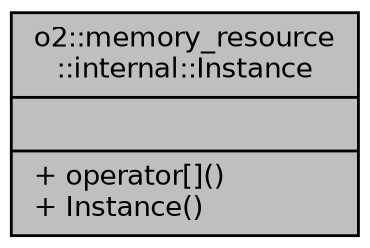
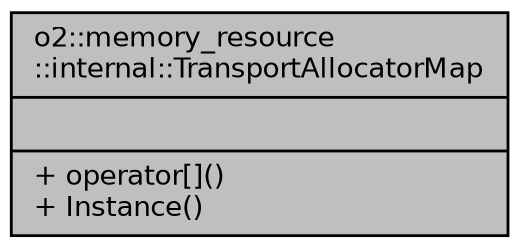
node "o2::memory_resource": text "::internal::Instance" -> "::internal::TransportAllocatorMap"
